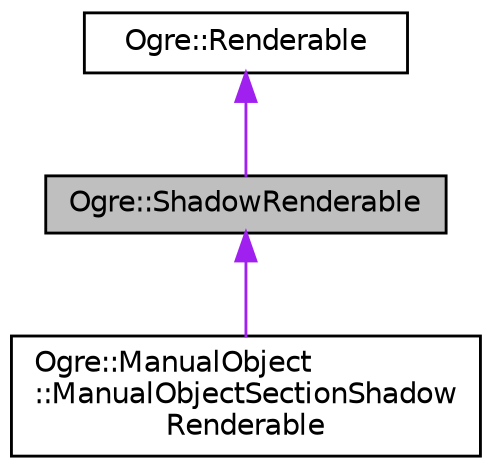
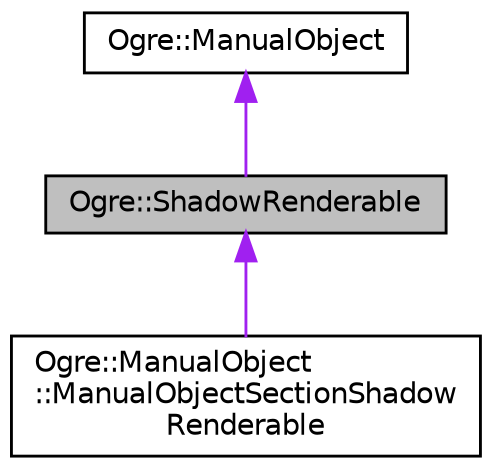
node "Ogre::Renderable": label "Ogre::Renderable" -> "Ogre::ManualObject"
